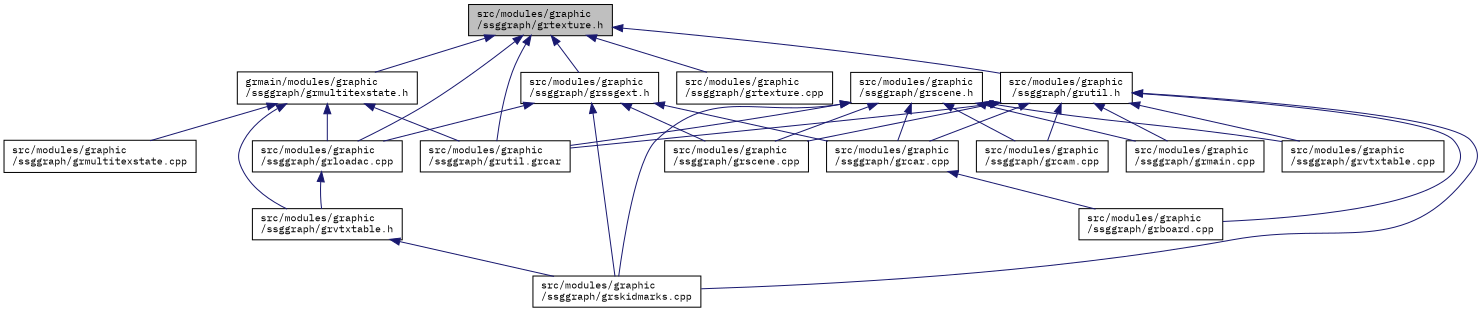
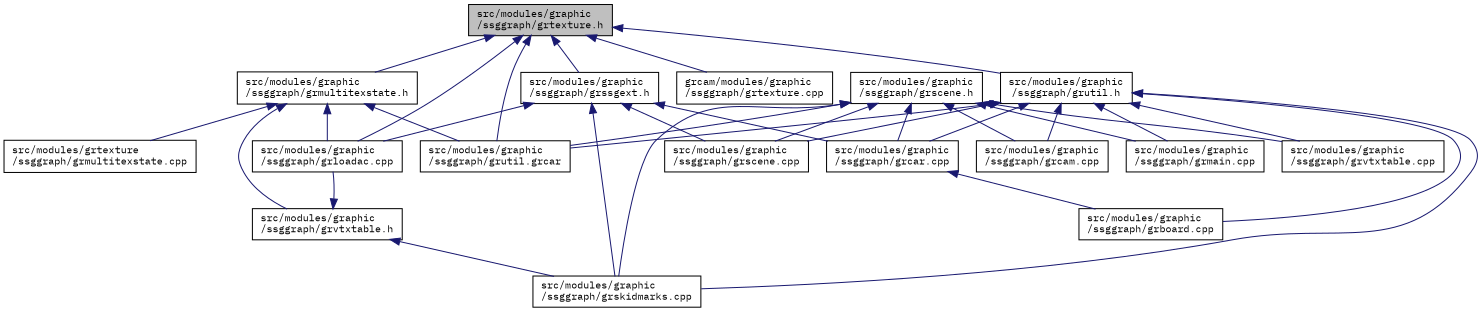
node "grmain/modules/graphic /ssggraph/grmultitexstate.h": label "grmain/modules/graphic /ssggraph/grmultitexstate.h" -> "src/modules/graphic /ssggraph/grmultitexstate.h"
node "src/modules/graphic /ssggraph/grtexture.cpp": label "src/modules/graphic /ssggraph/grtexture.cpp" -> "grcam/modules/graphic /ssggraph/grtexture.cpp"
node "src/modules/graphic /ssggraph/grmultitexstate.cpp": label "src/modules/graphic /ssggraph/grmultitexstate.cpp" -> "src/modules/grtexture /ssggraph/grmultitexstate.cpp"
edge "src/modules/graphic /ssggraph/grvtxtable.h" -> "src/modules/graphic /ssggraph/grloadac.cpp": reversed
